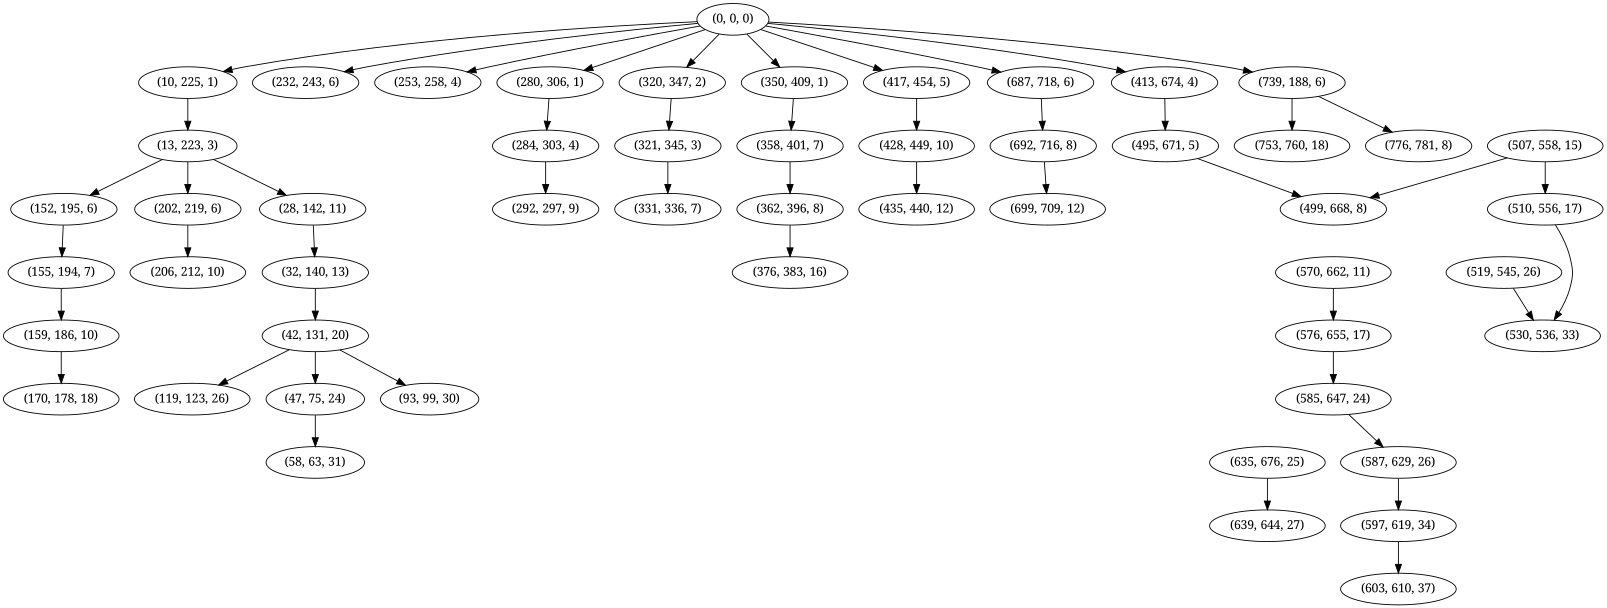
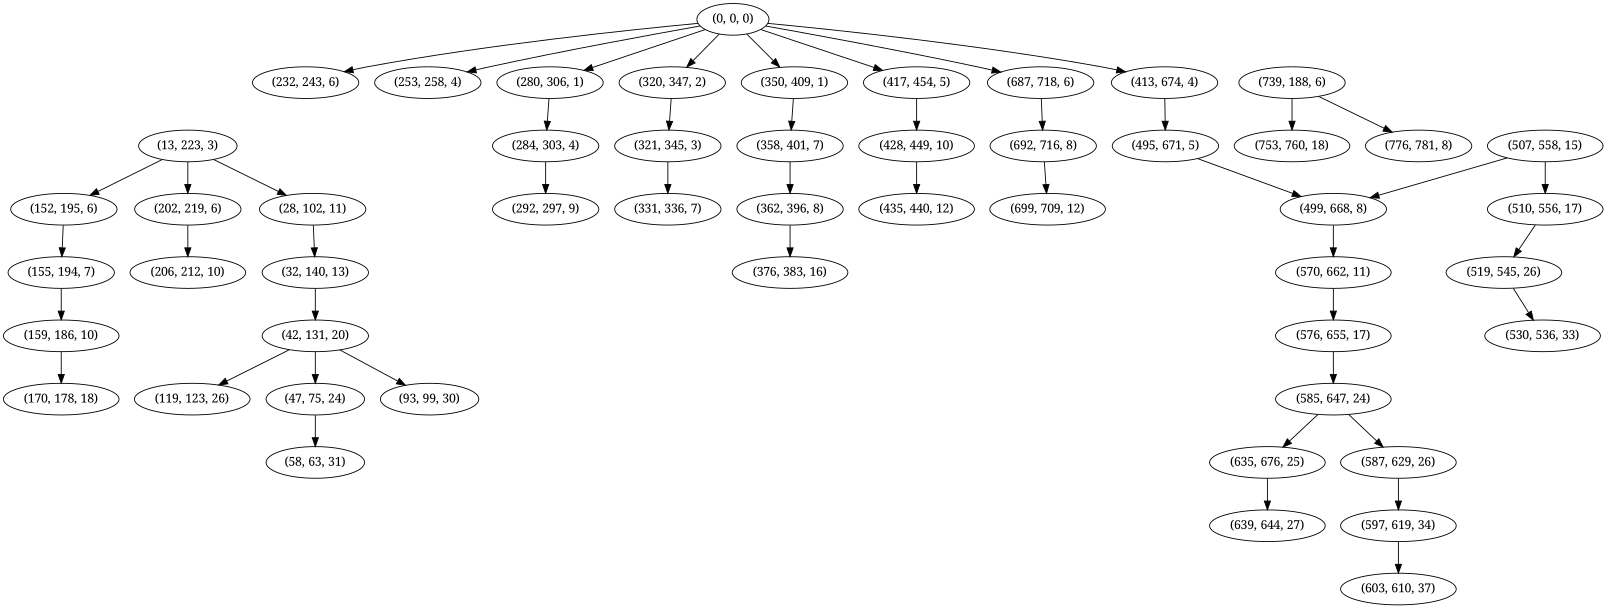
edge "(0, 0, 0)" -> "(739, 188, 6)": removed
node "(10, 225, 1)": removed
node "(28, 142, 11)": label "(28, 142, 11)" -> "(28, 102, 11)"
edge "(499, 668, 8)" -> "(570, 662, 11)": added
edge "(510, 556, 17)" -> "(530, 536, 33)": now "(510, 556, 17)" -> "(519, 545, 26)"
edge "(585, 647, 24)" -> "(635, 676, 25)": added
